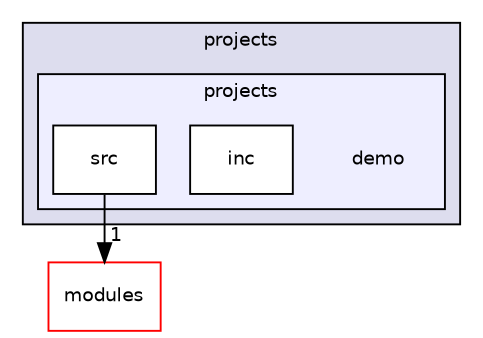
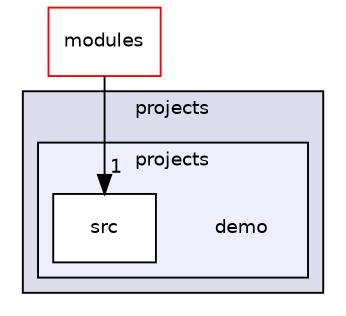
node "inc": removed
edge "src" -> "modules": reversed
